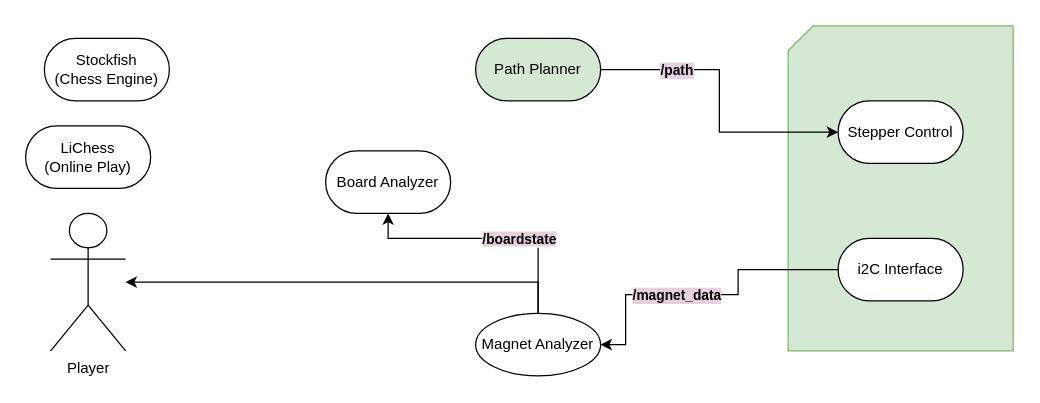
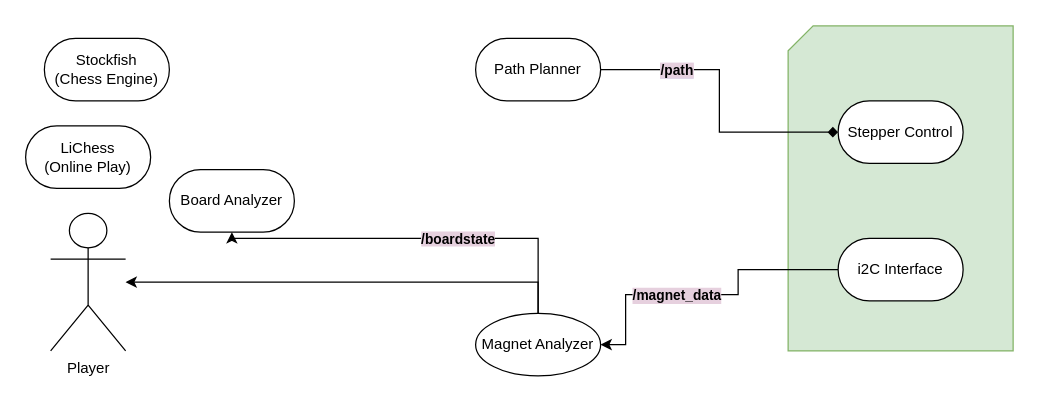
node "Path Planner": fillcolor #d5e8d4 -> #ffffff
edge "Path Planner" -> "Stepper Control": arrowhead classic -> diamond
node "Board Analyzer": moved (388, 182) -> (232, 201)
